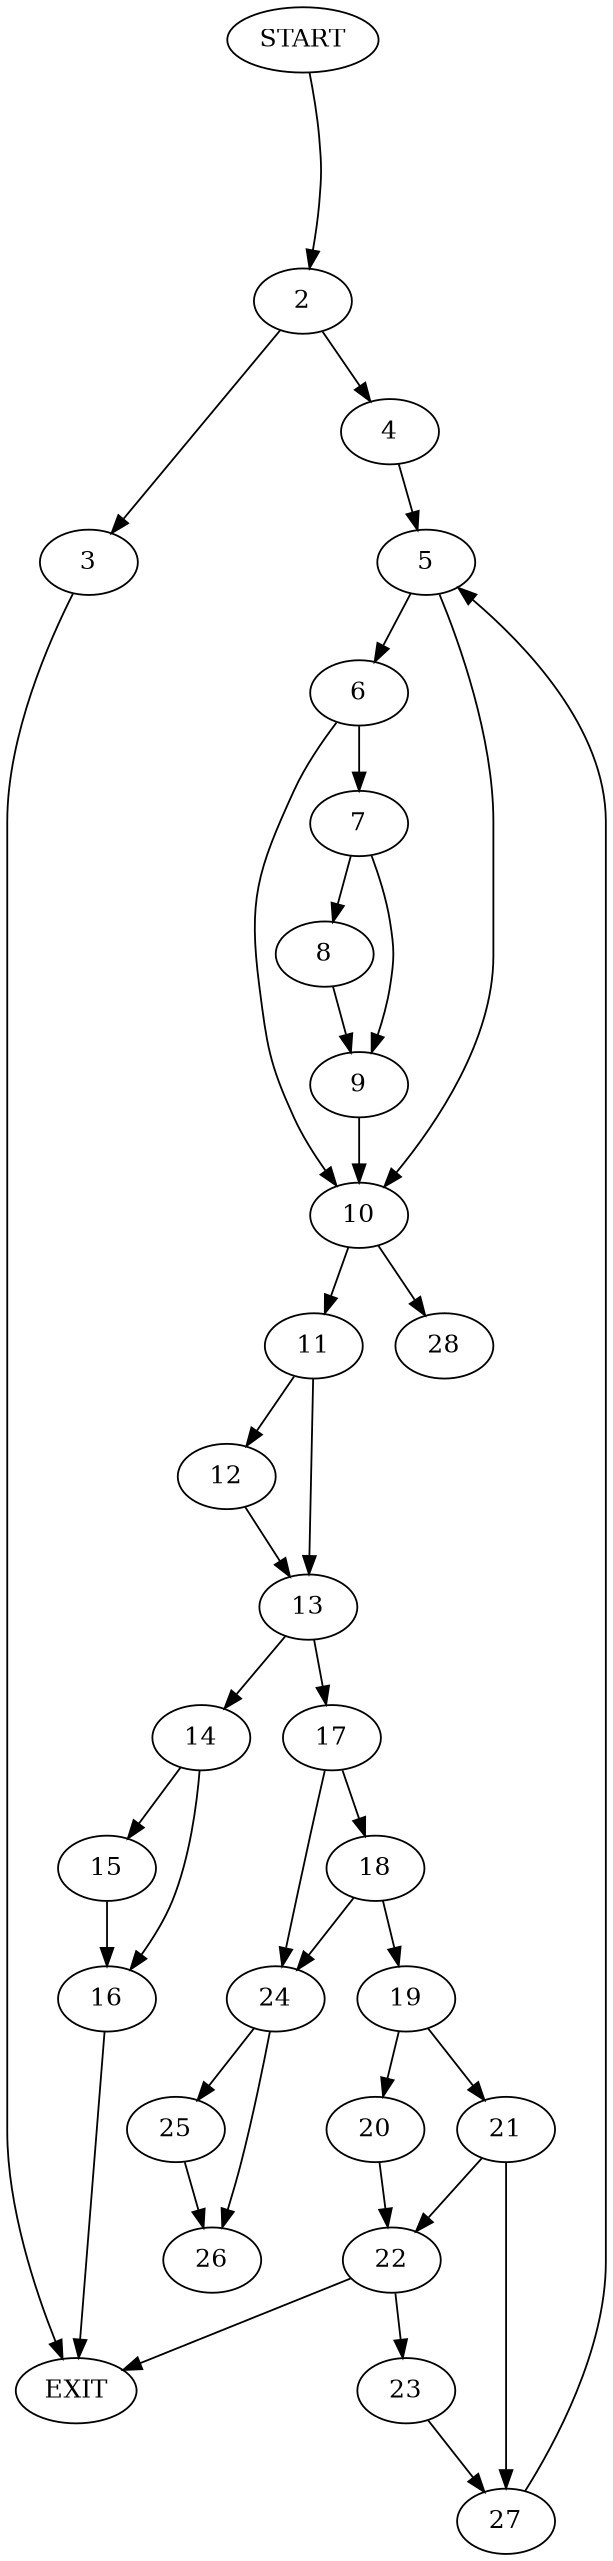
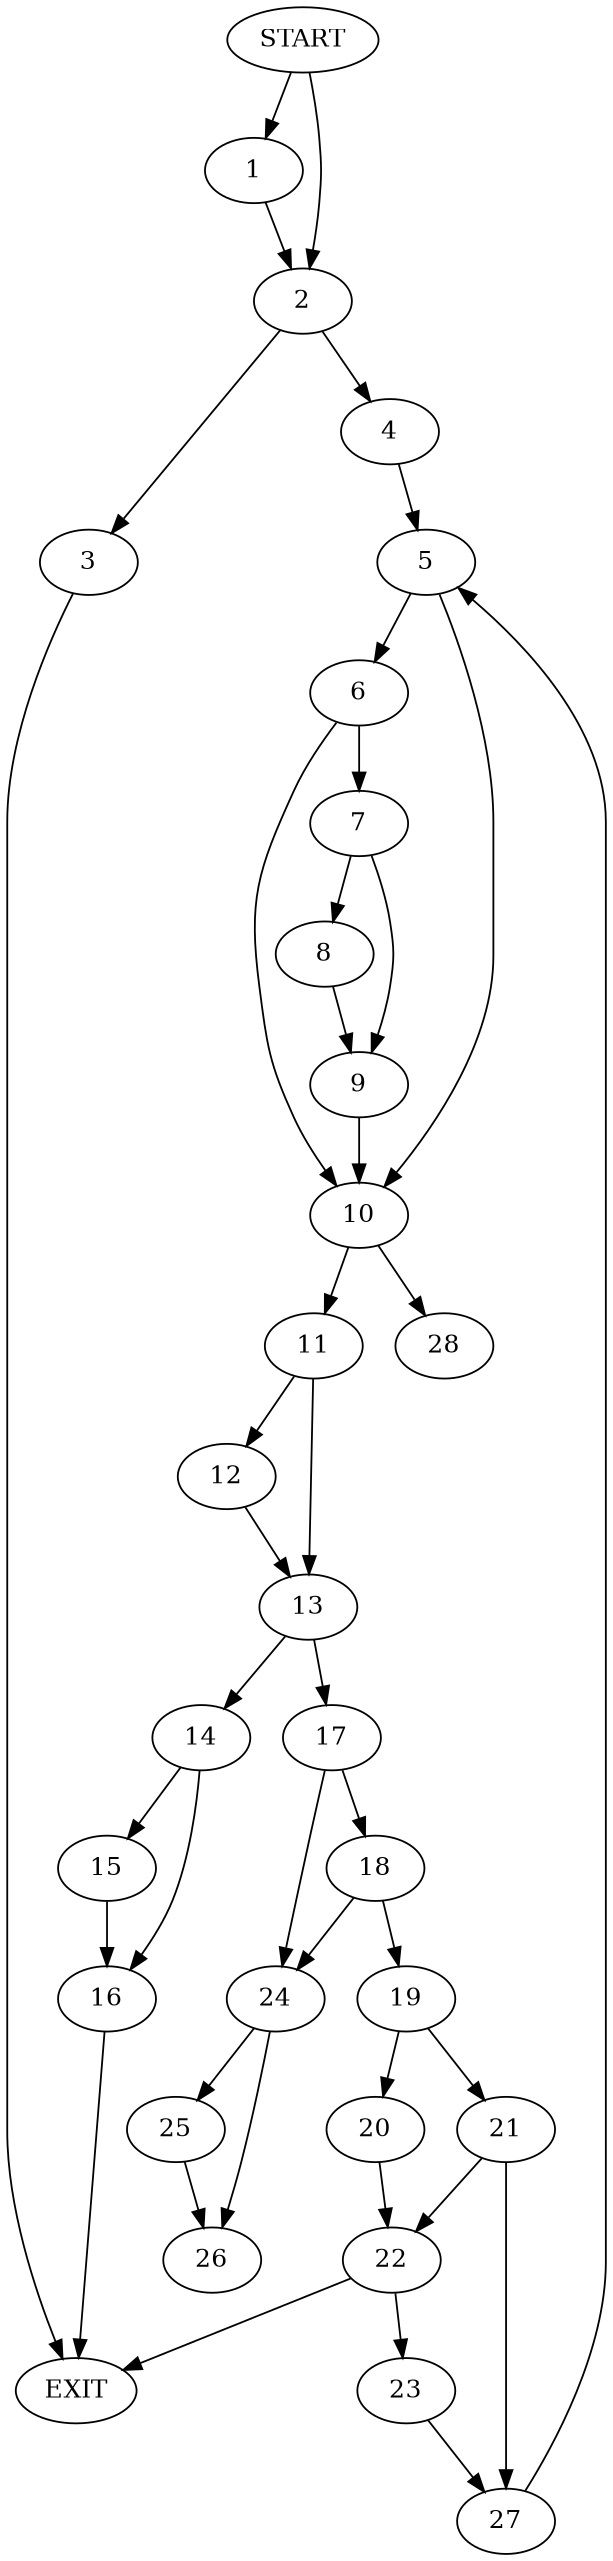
node "1": added
